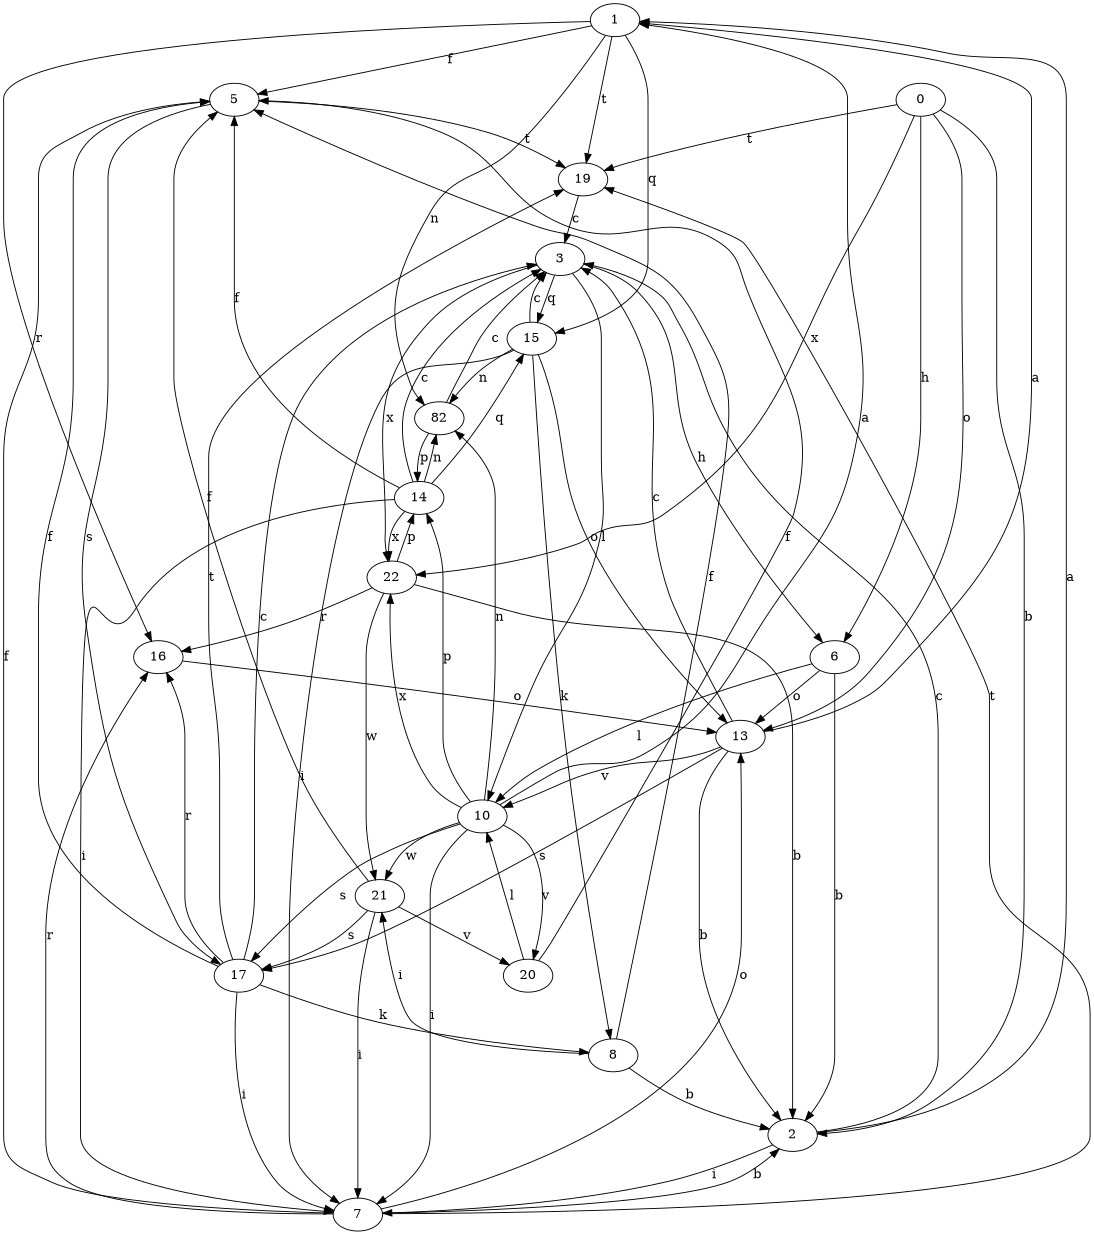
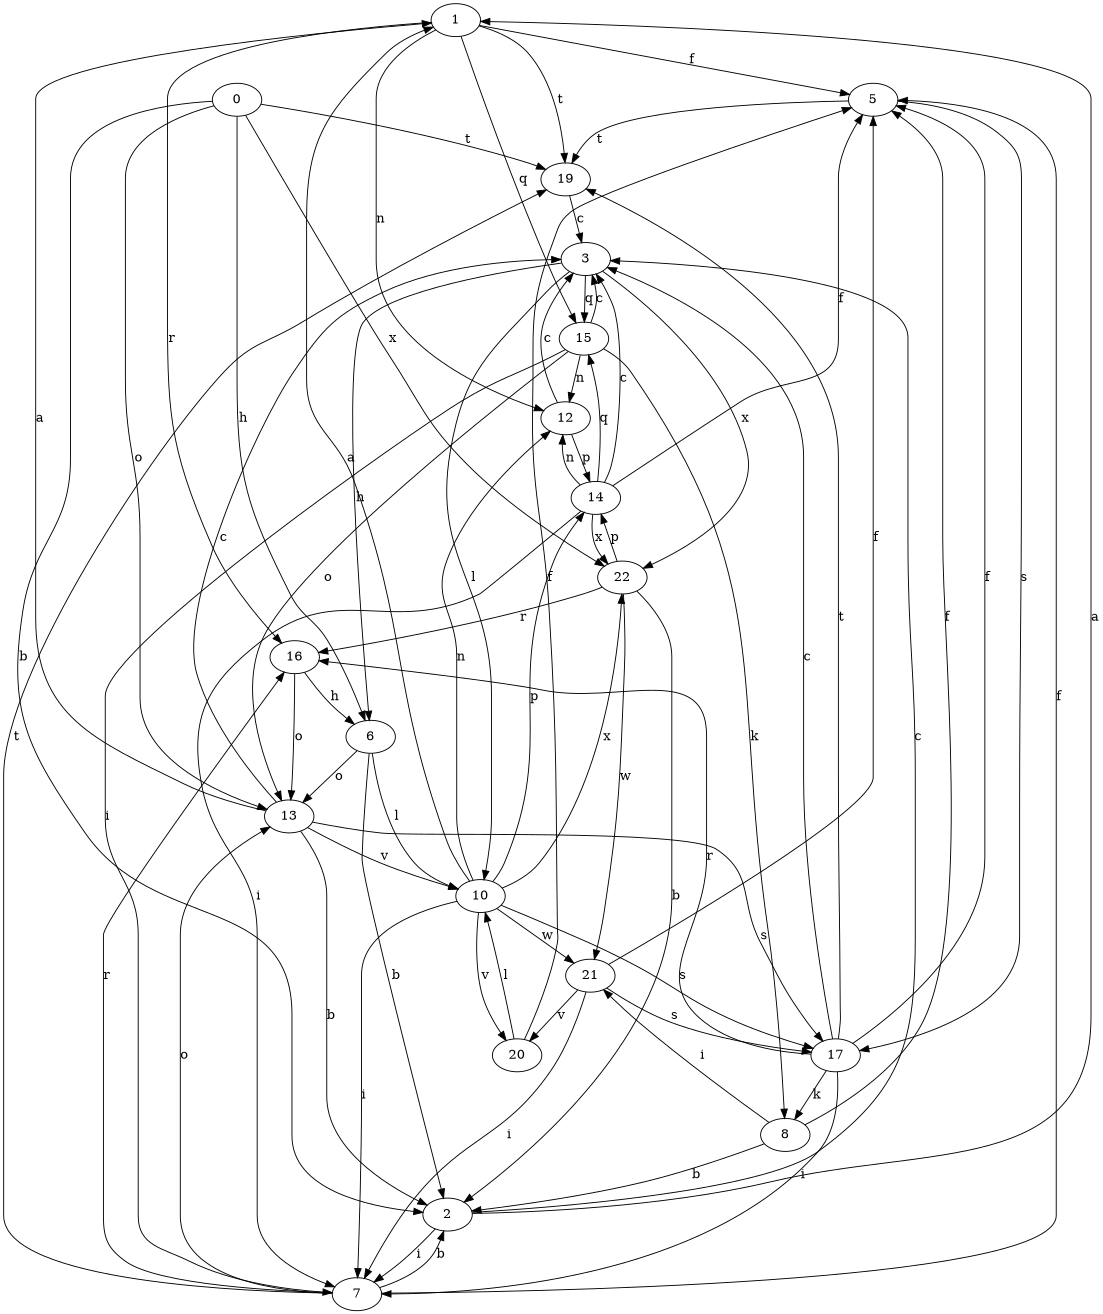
node "82": label "82" -> "12"
edge "16" -> "6": added, label "h"
